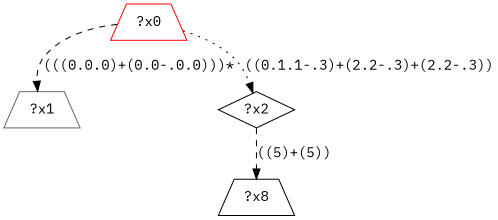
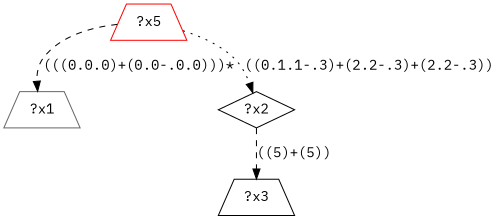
node "?x0": label "?x0" -> "?x5"
node "?x8": label "?x8" -> "?x3"
